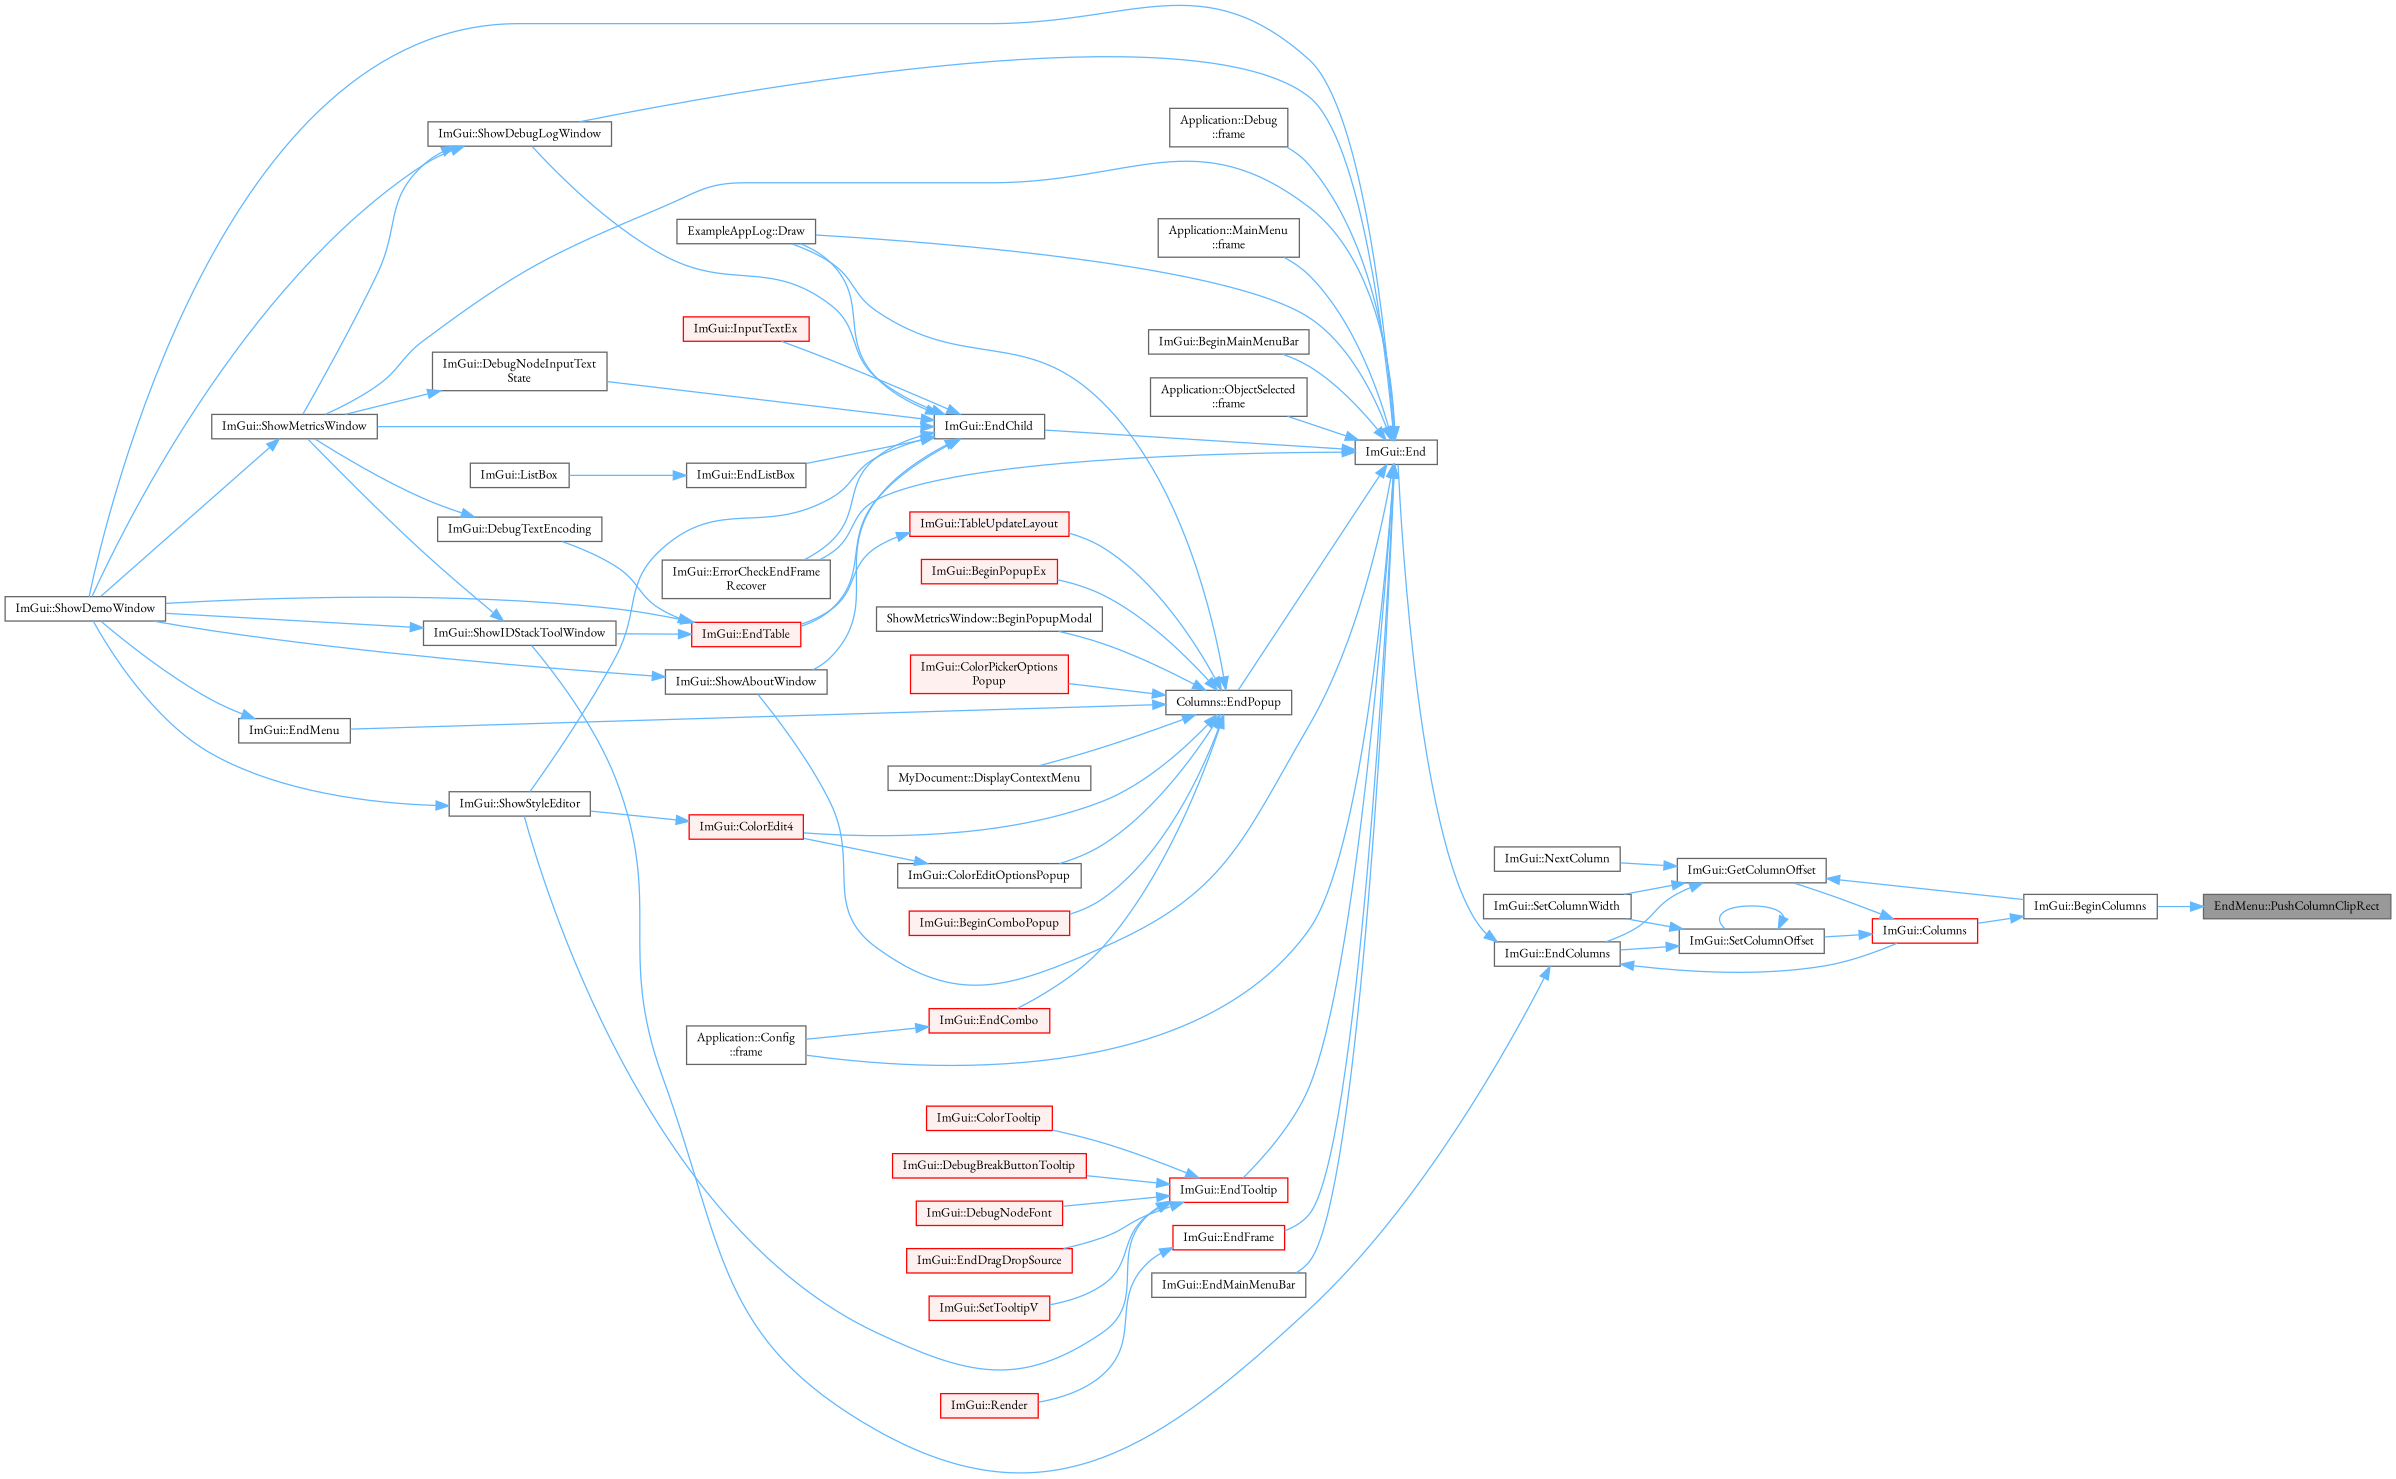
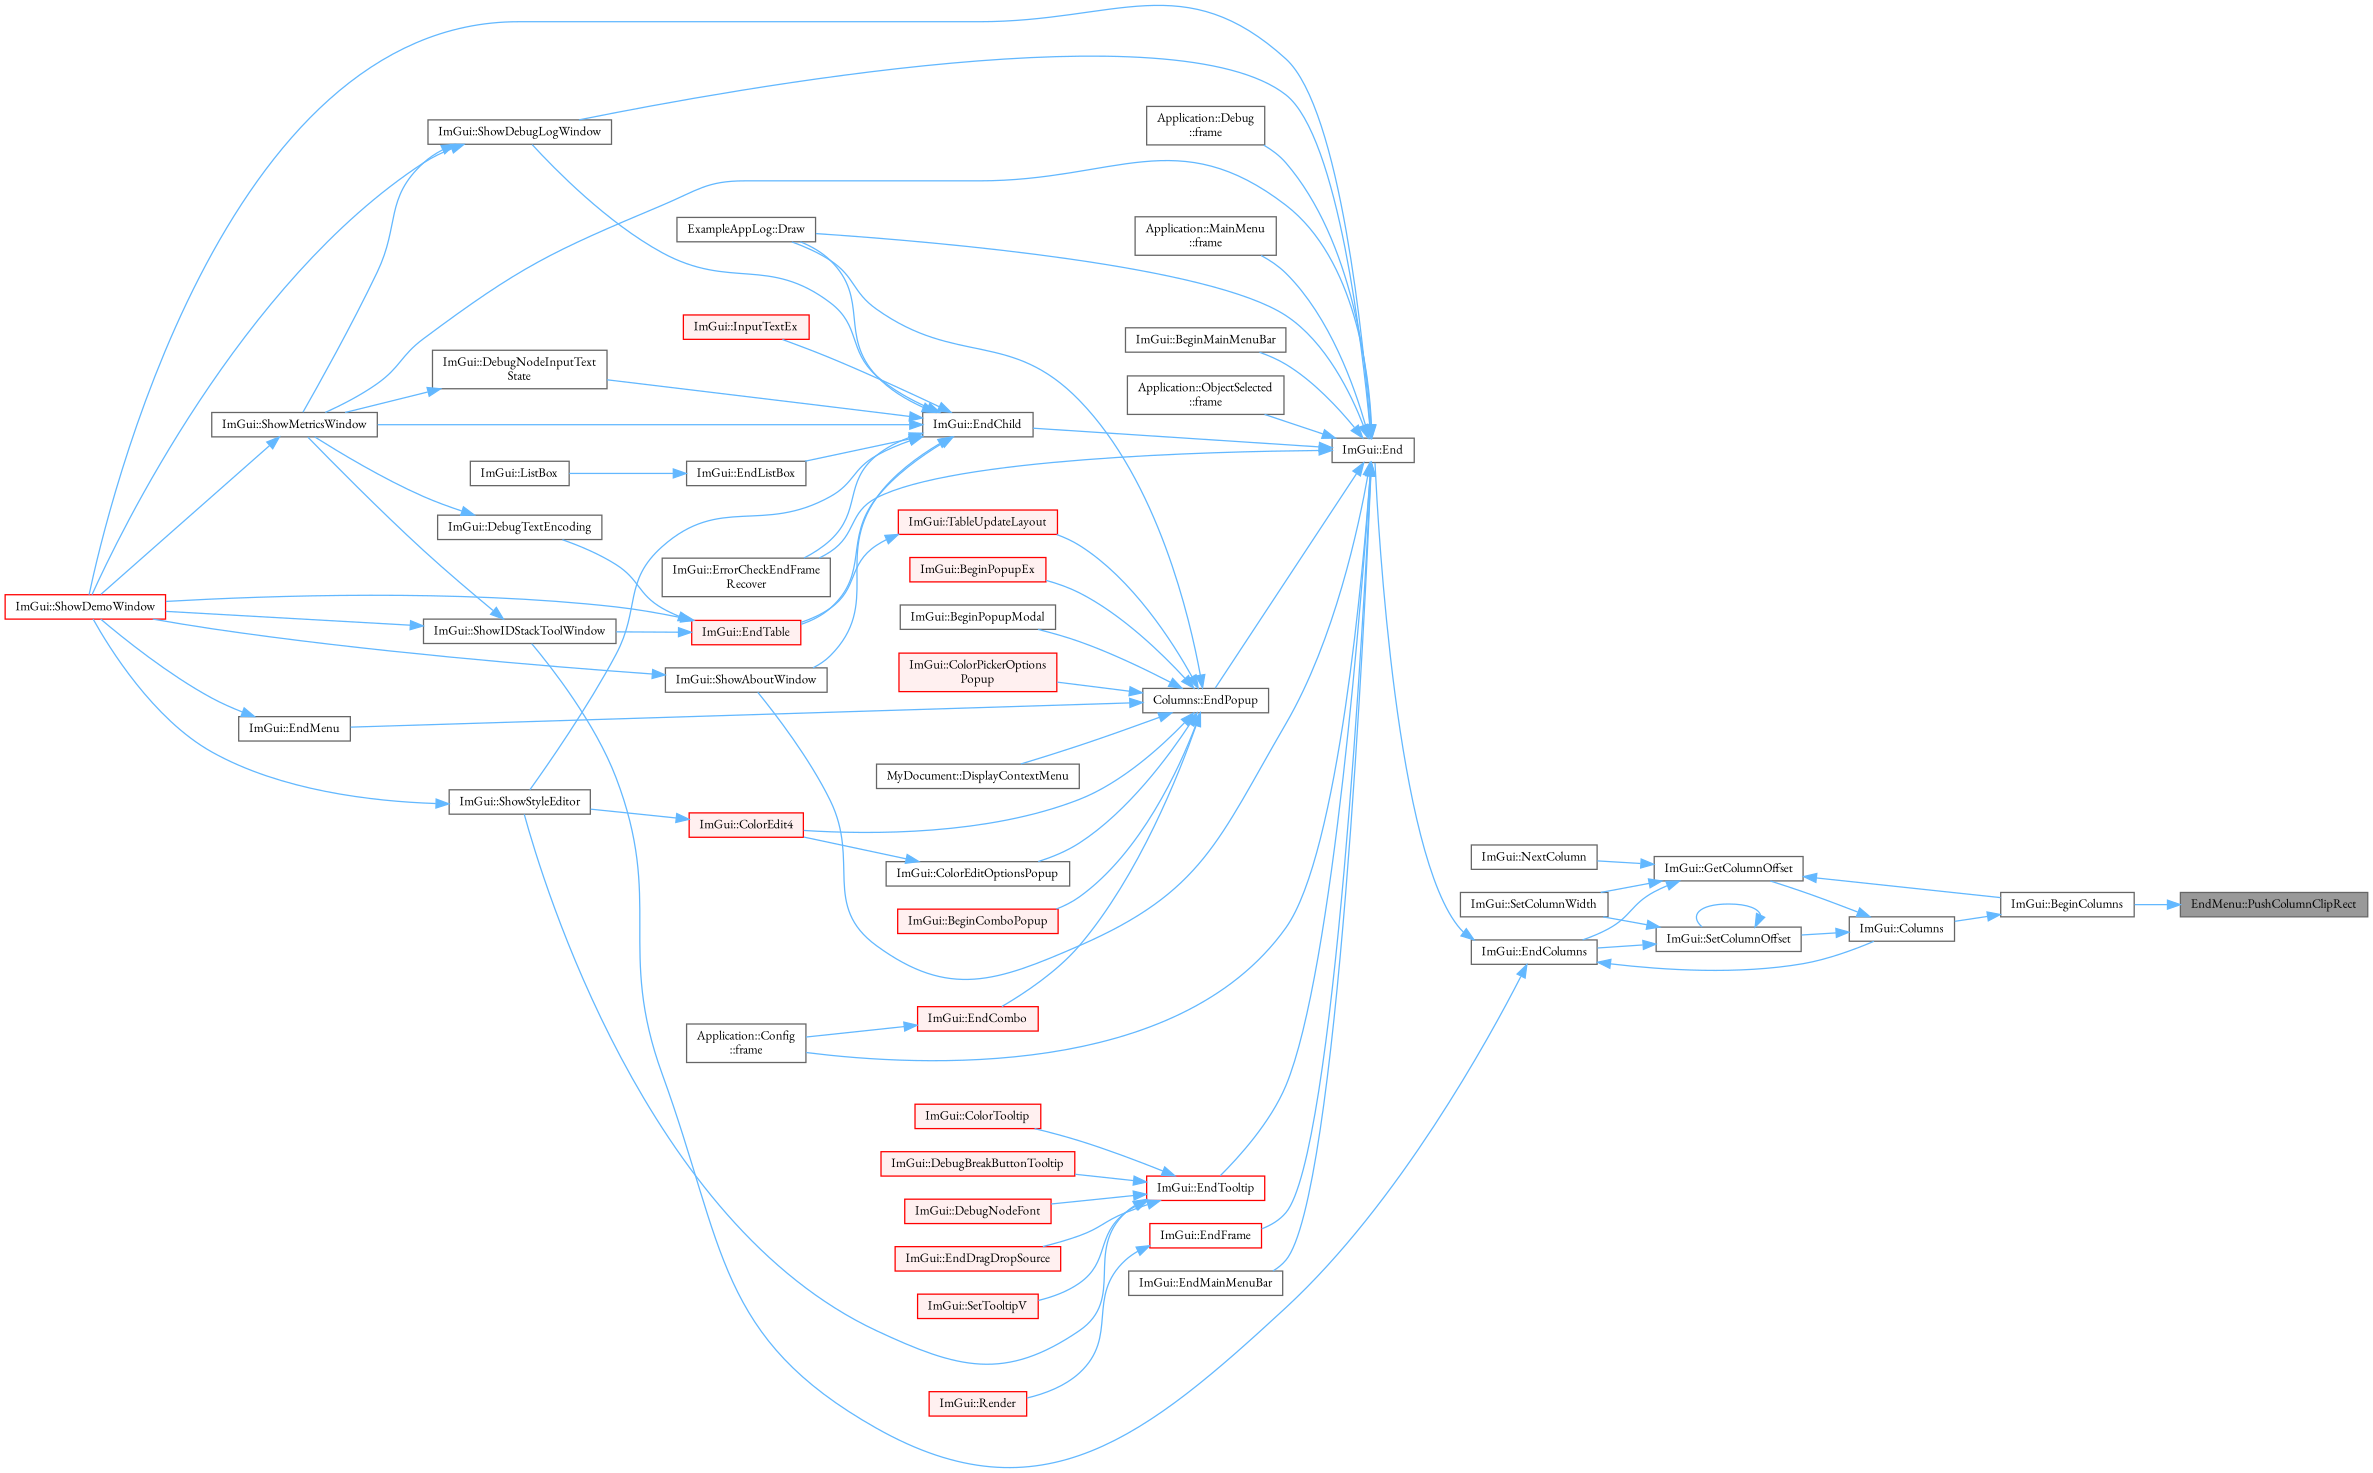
node "ImGui::ShowDemoWindow": color grey40 -> red
node "ShowMetricsWindow::BeginPopupModal": label "ShowMetricsWindow::BeginPopupModal" -> "ImGui::BeginPopupModal"
node "ImGui::Columns": color red -> grey40
